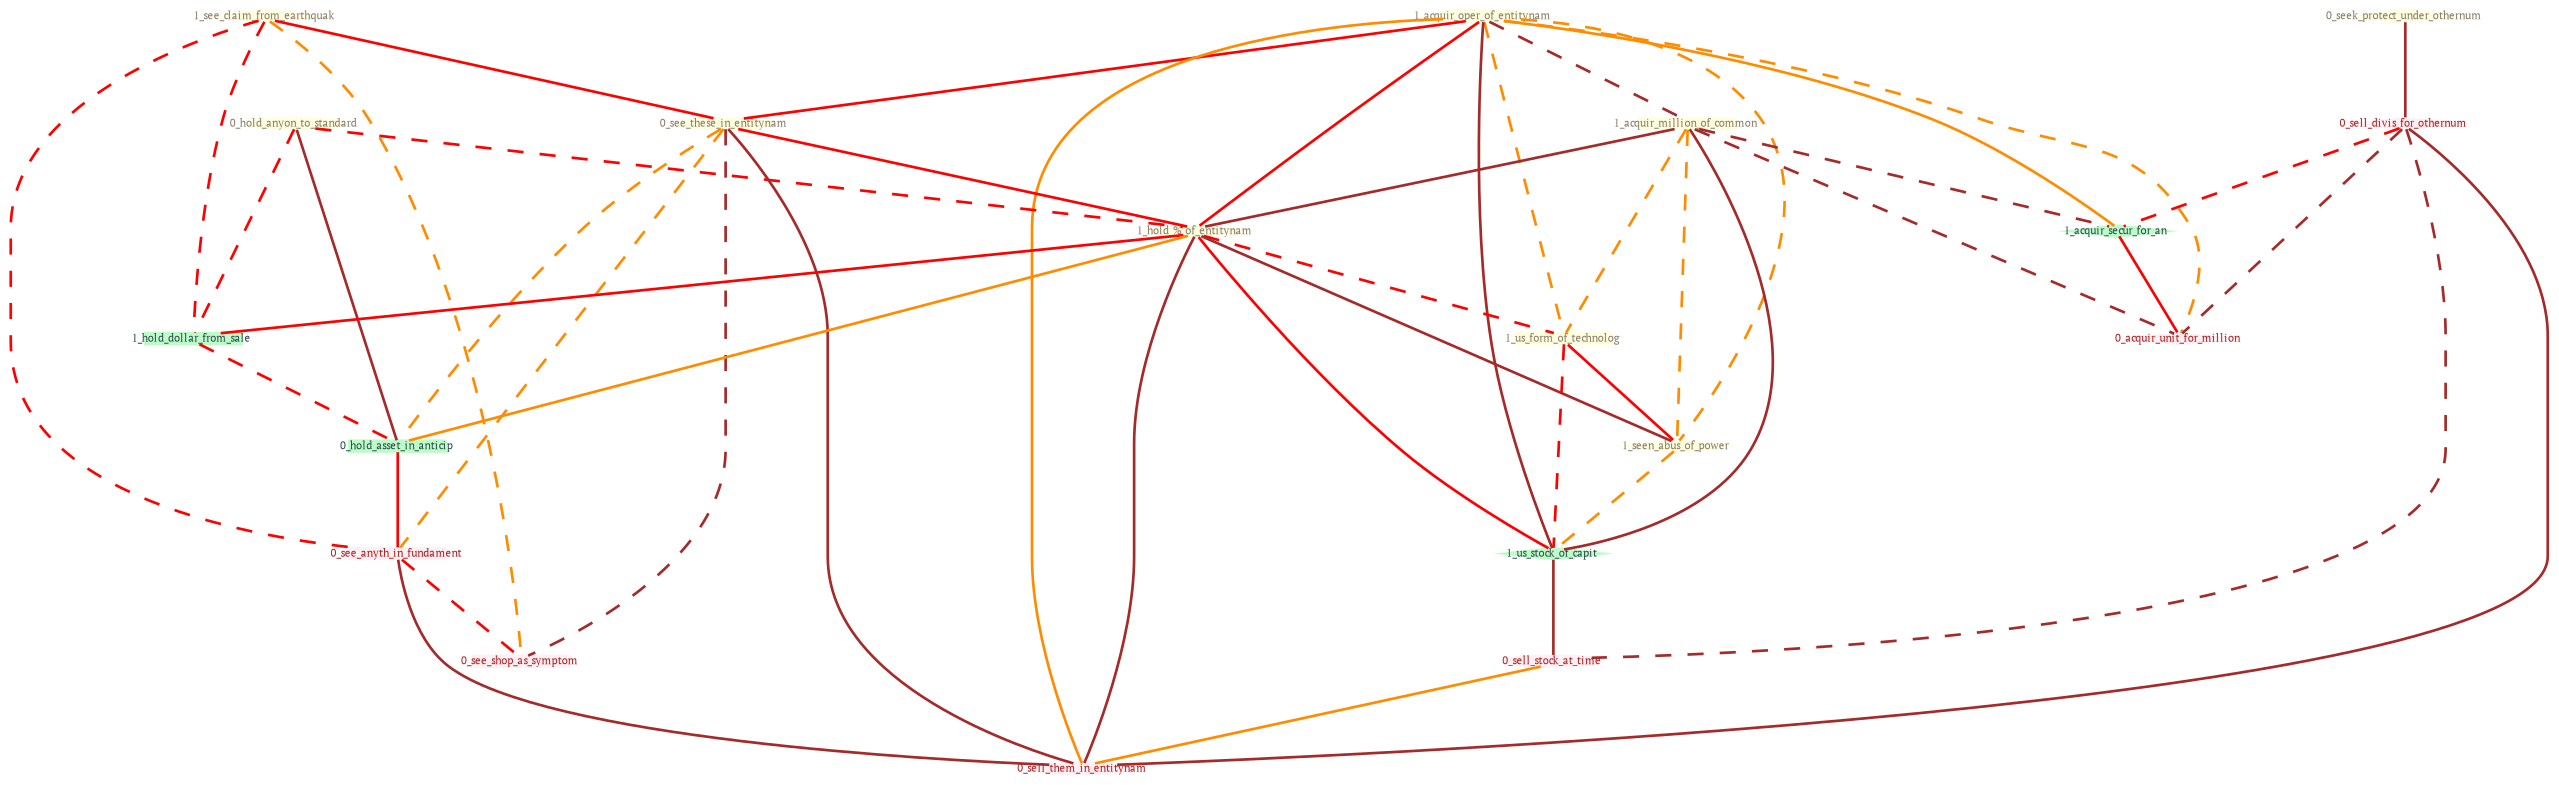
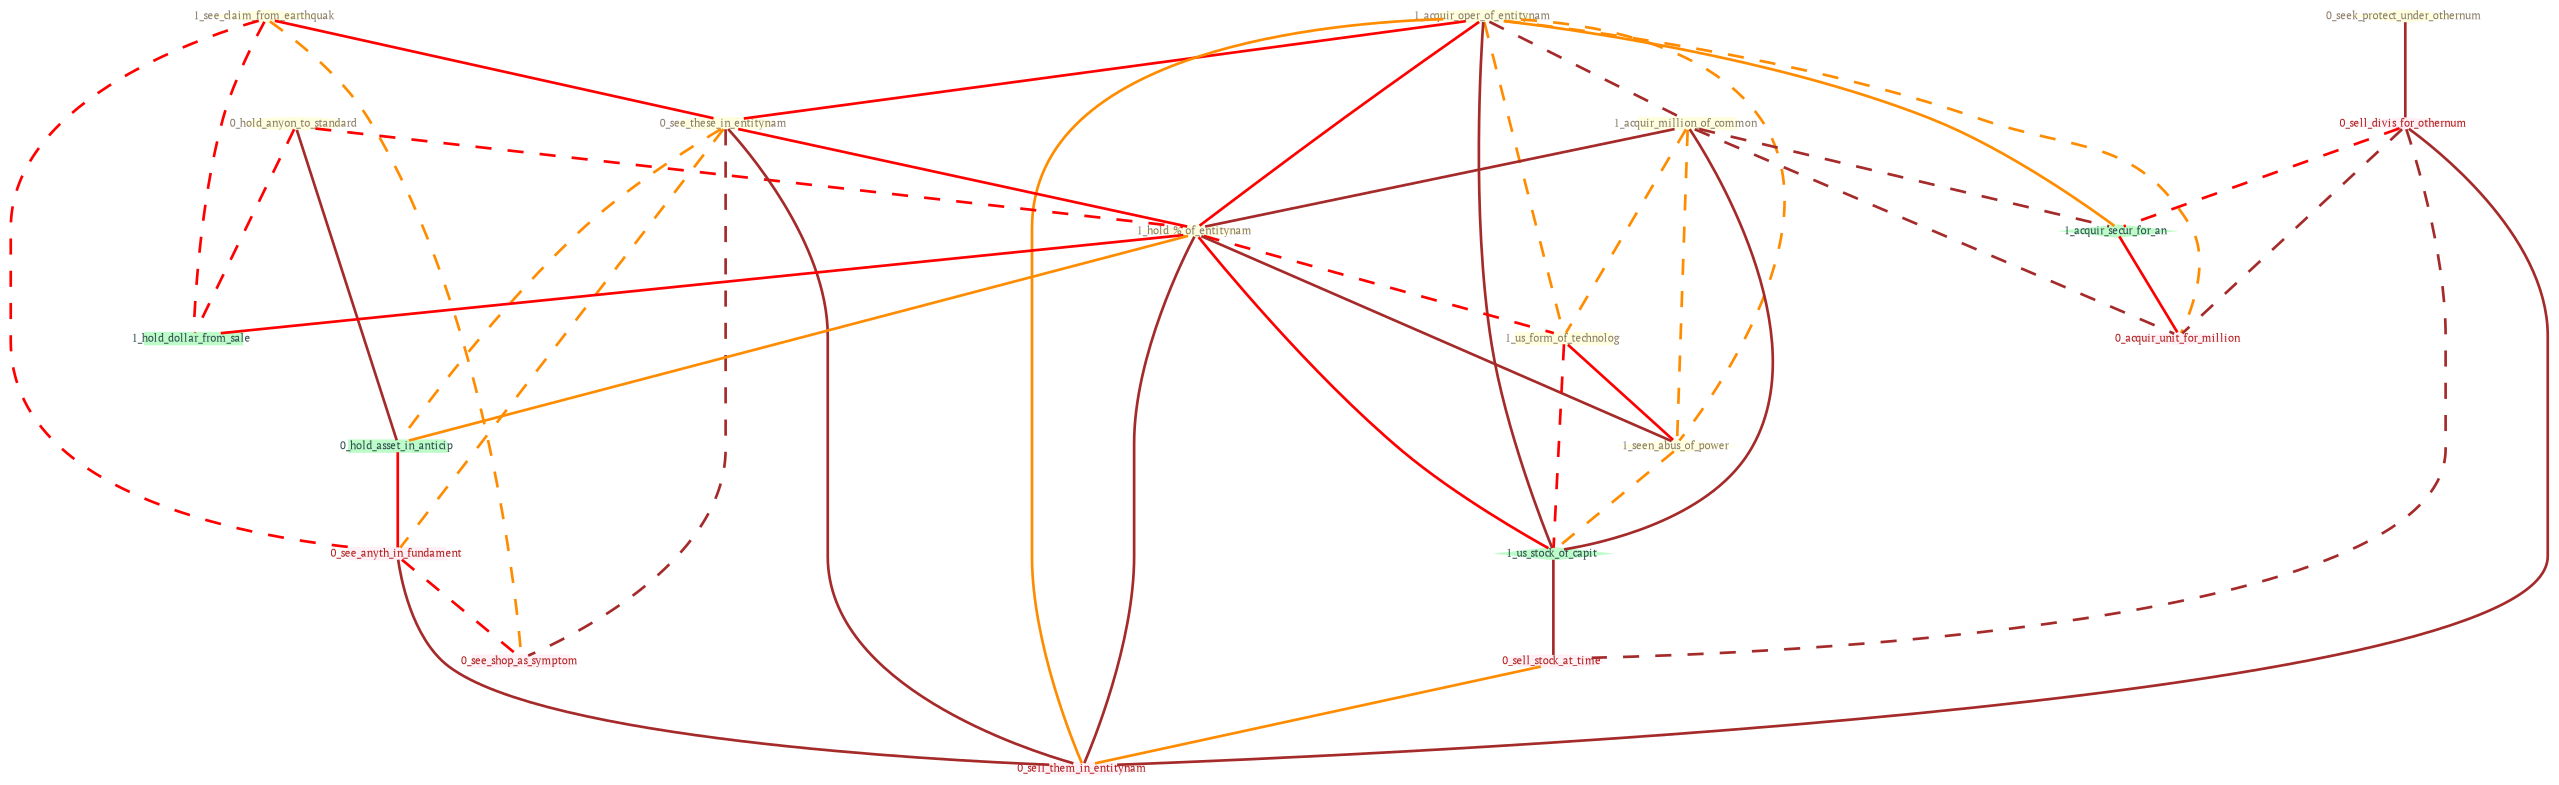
edge "1_hold_dollar_from_sale" -- "0_hold_asset_in_anticip": removed
